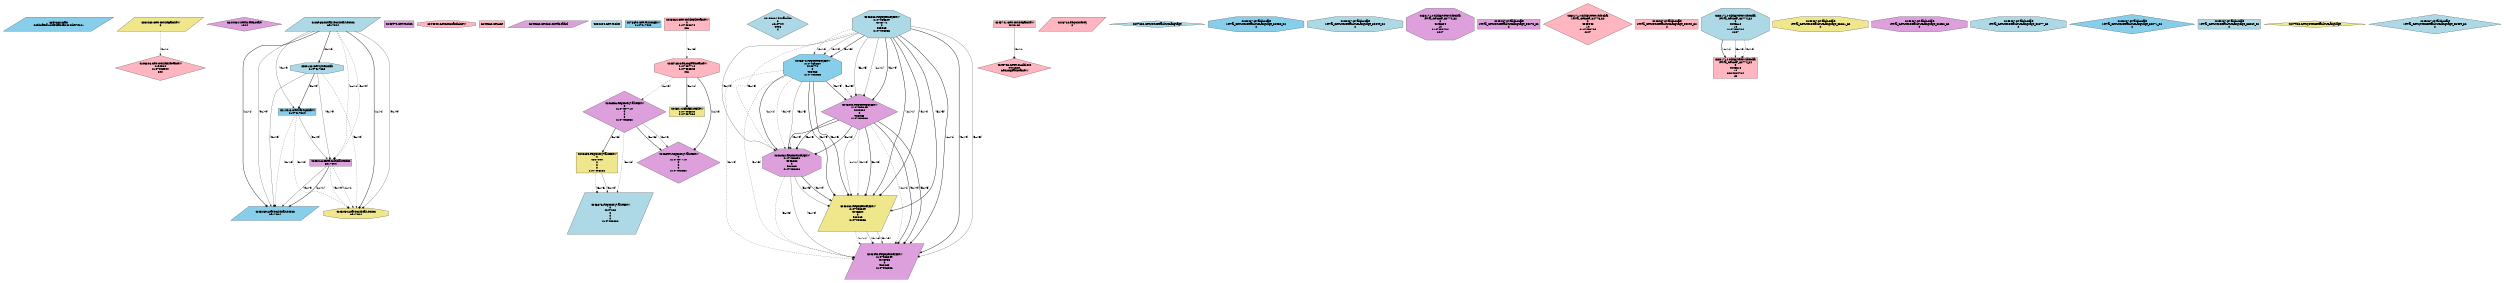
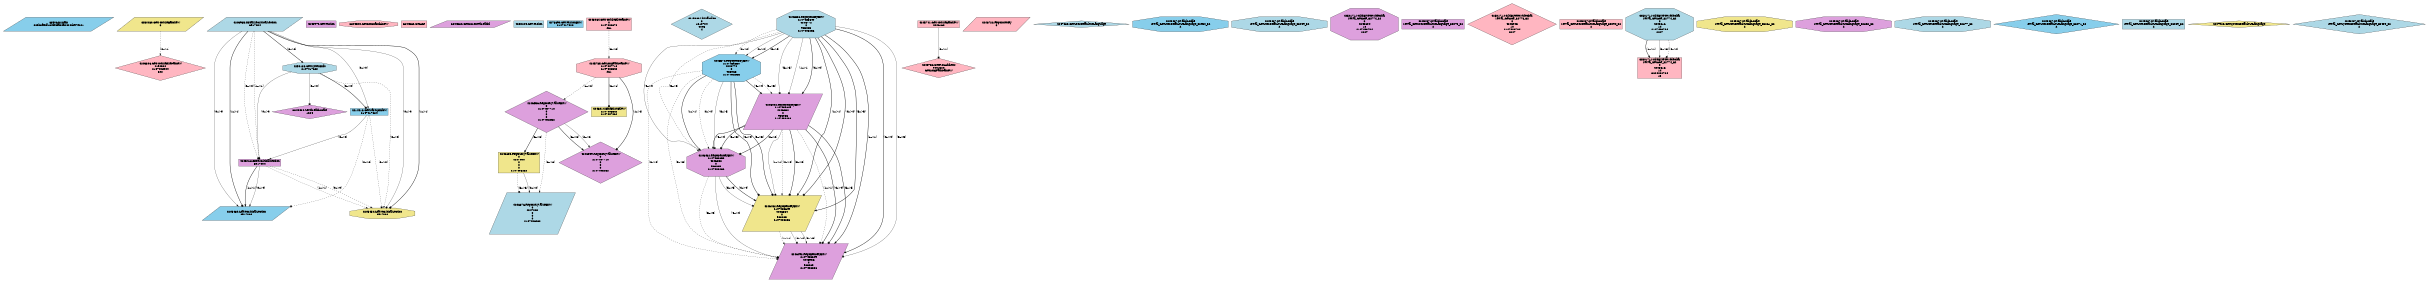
node "4246402.RegOpenKeyExW 2147483649 4246832 0 983065 2147408236": shape diamond -> parallelogram
edge "4250188.GetSystemInfo 2147417660" -> "4245469.LeaveCriticalSection 6917004": now "4250188.GetSystemInfo 2147417660" -> "6844434.SetThreadLocale 1024"
